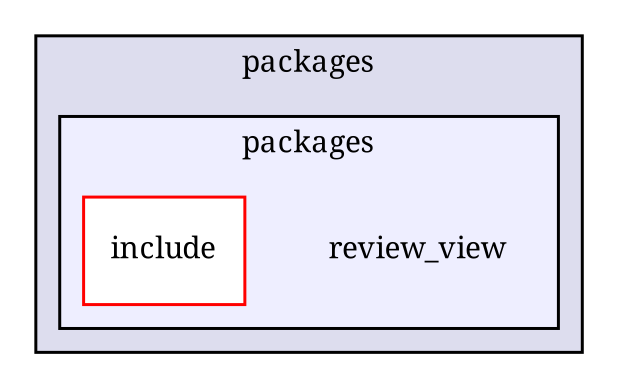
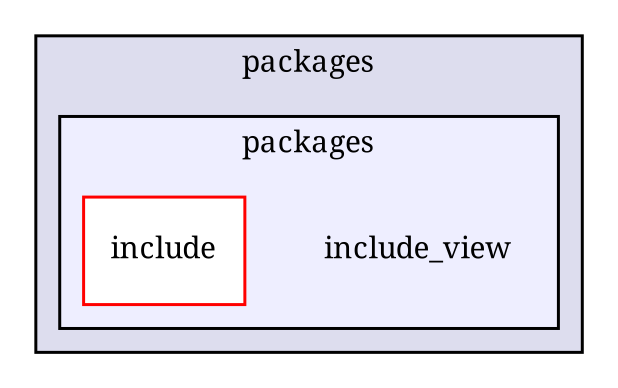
node "review_view": label "review_view" -> "include_view"
